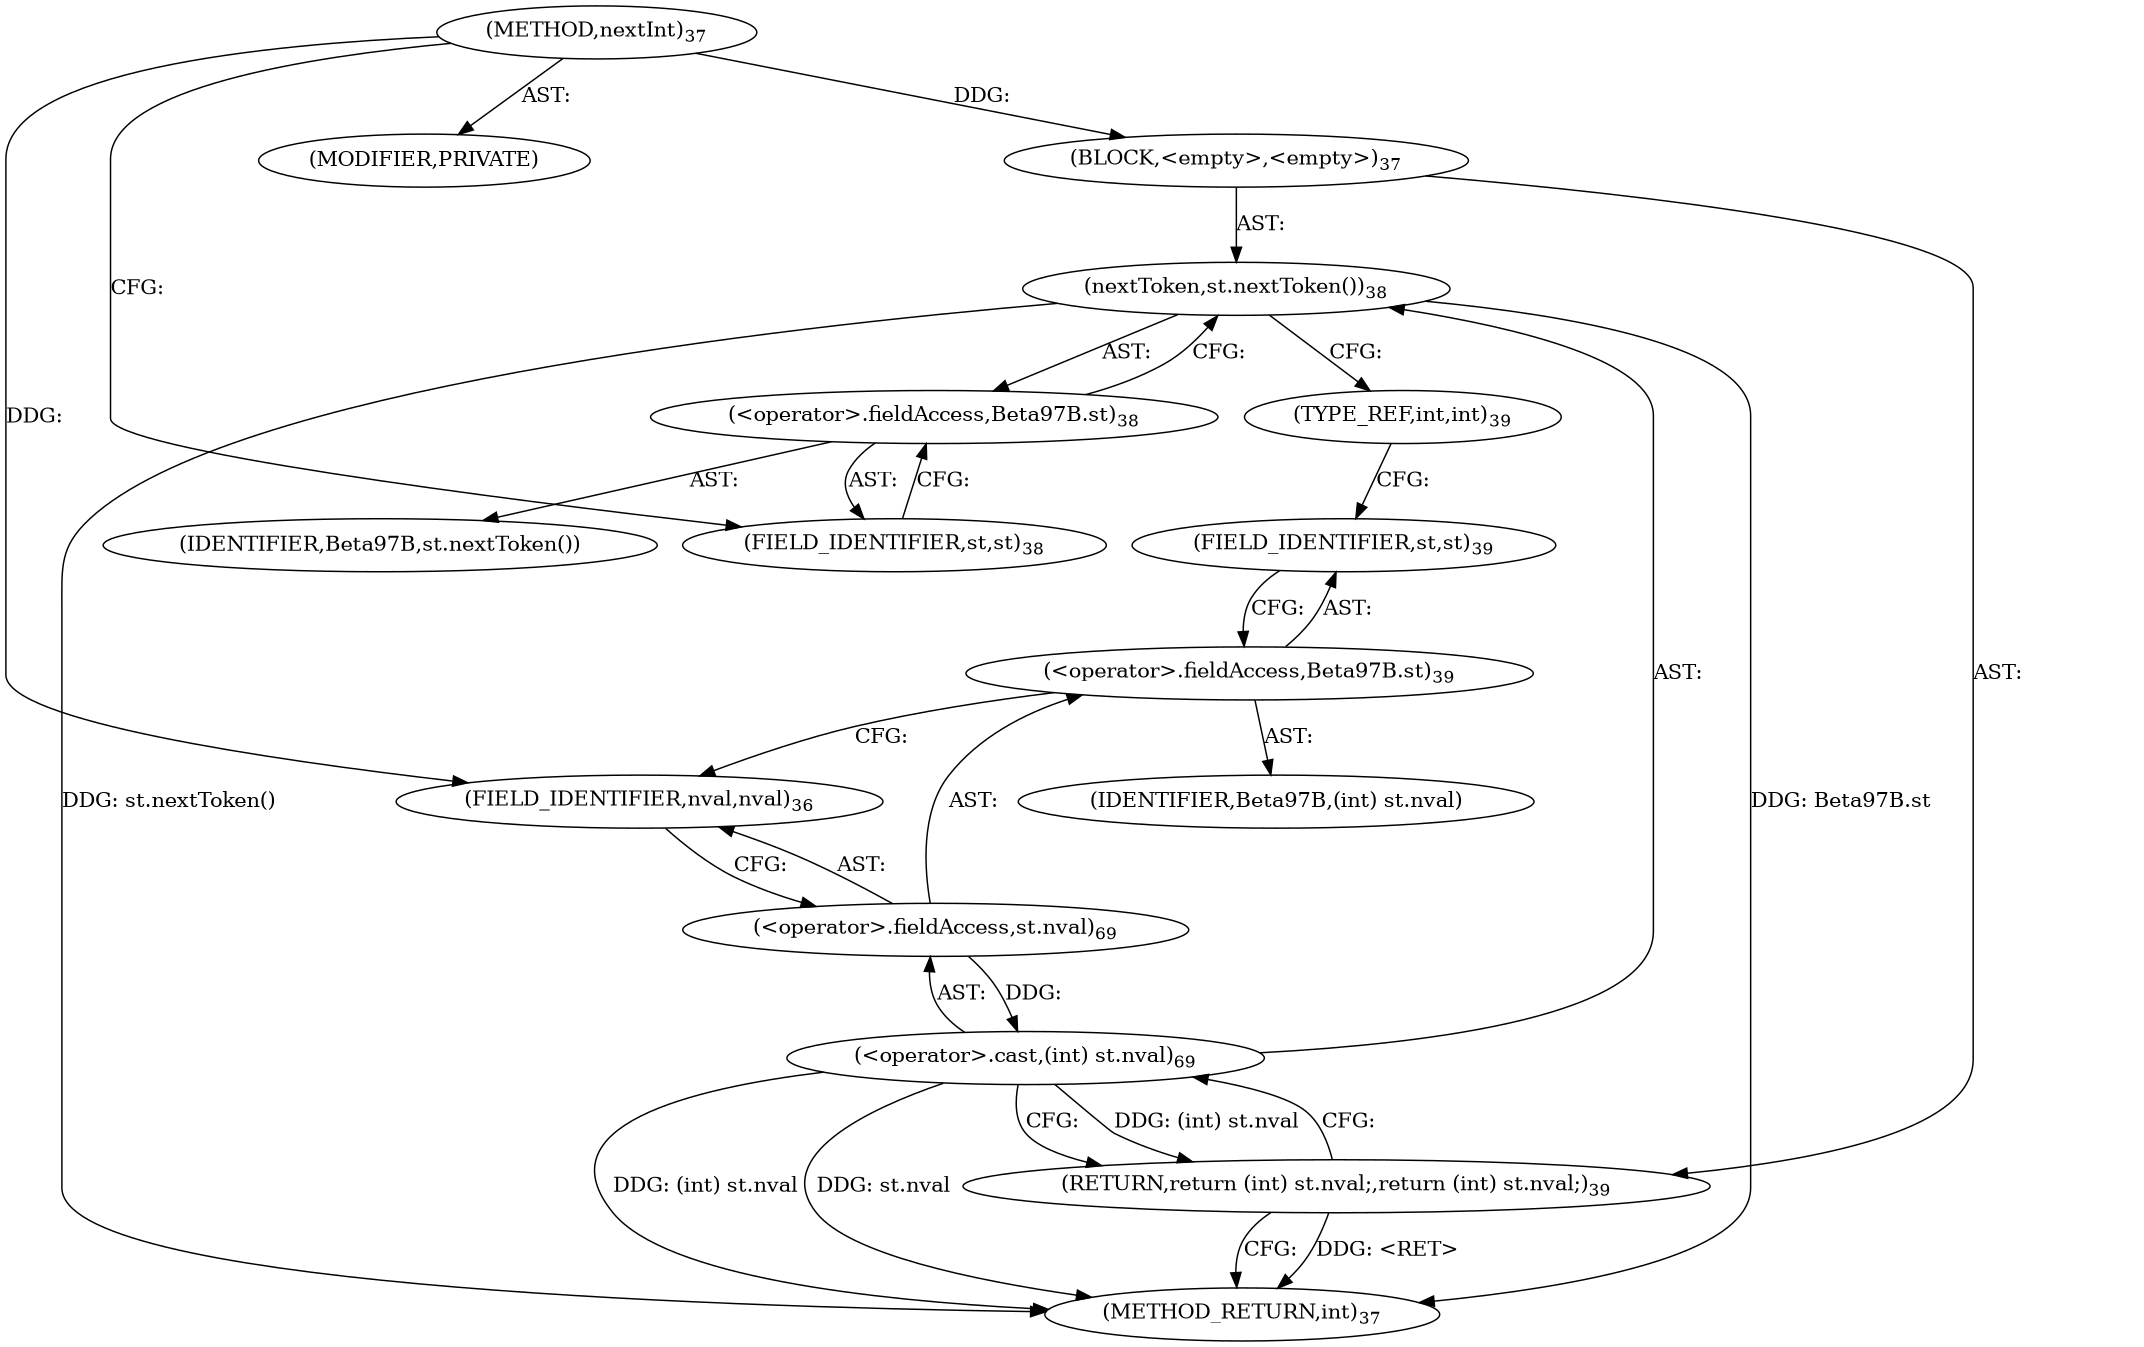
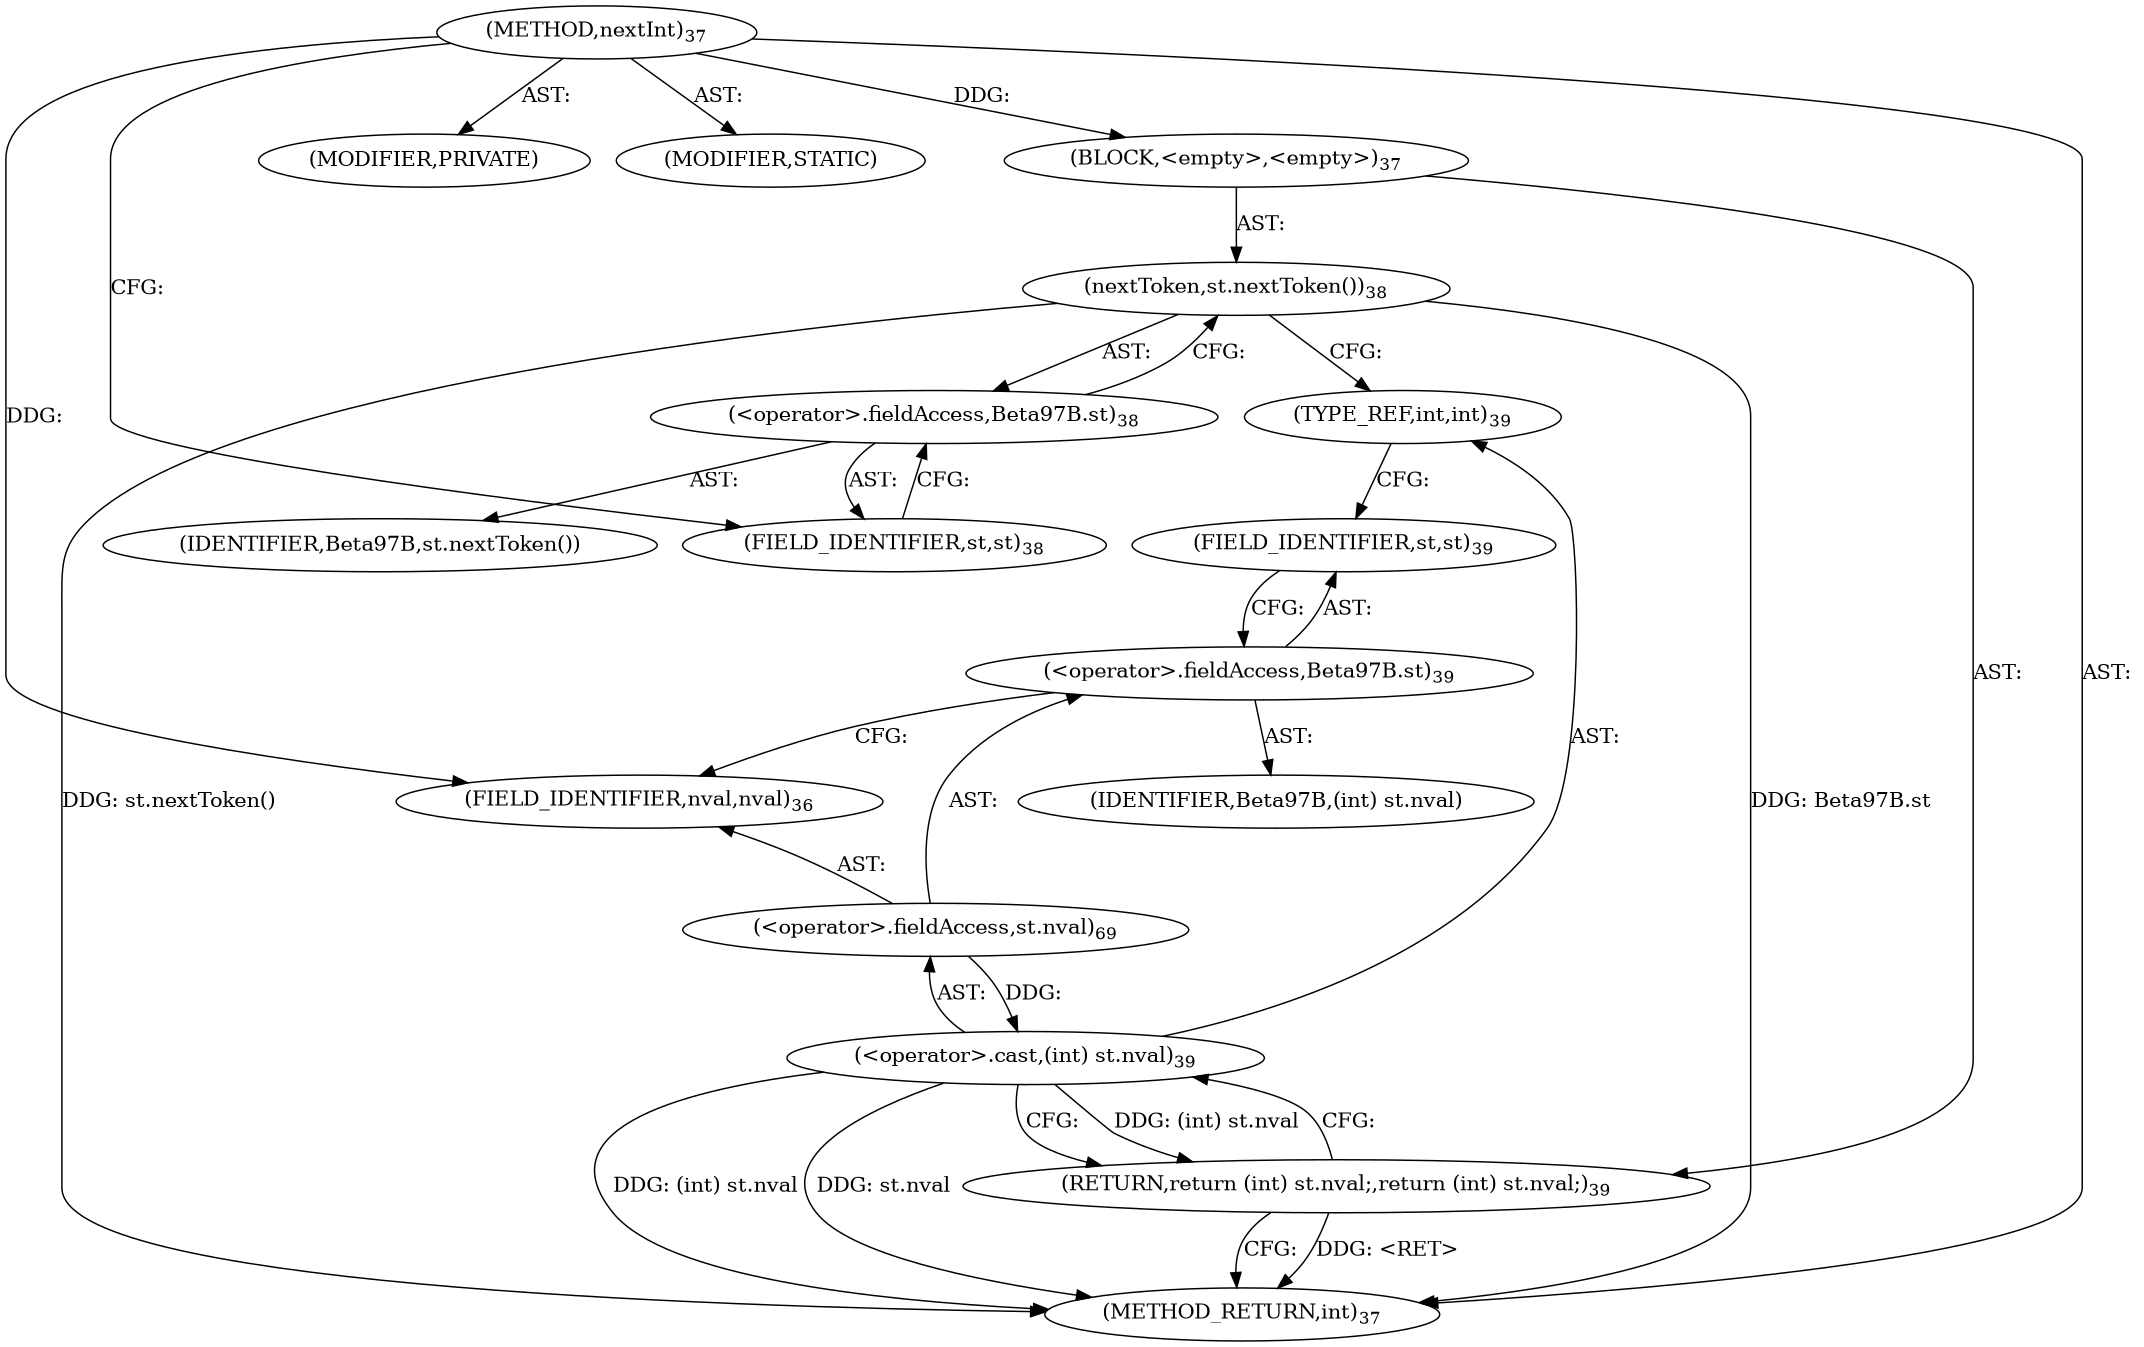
node "(MODIFIER,STATIC)": added
edge "(METHOD,nextInt)" -> "(METHOD_RETURN,int)": added, label "AST:"
edge "(<operator>.cast,(int) st.nval)" -> "(nextToken,st.nextToken())": now "(<operator>.cast,(int) st.nval)" -> "(TYPE_REF,int,int)"
edge "(FIELD_IDENTIFIER,nval,nval)" -> "(<operator>.fieldAccess,st.nval)": removed, label "CFG:"
node "(<operator>.cast,(int) st.nval)": text "69" -> "39"
